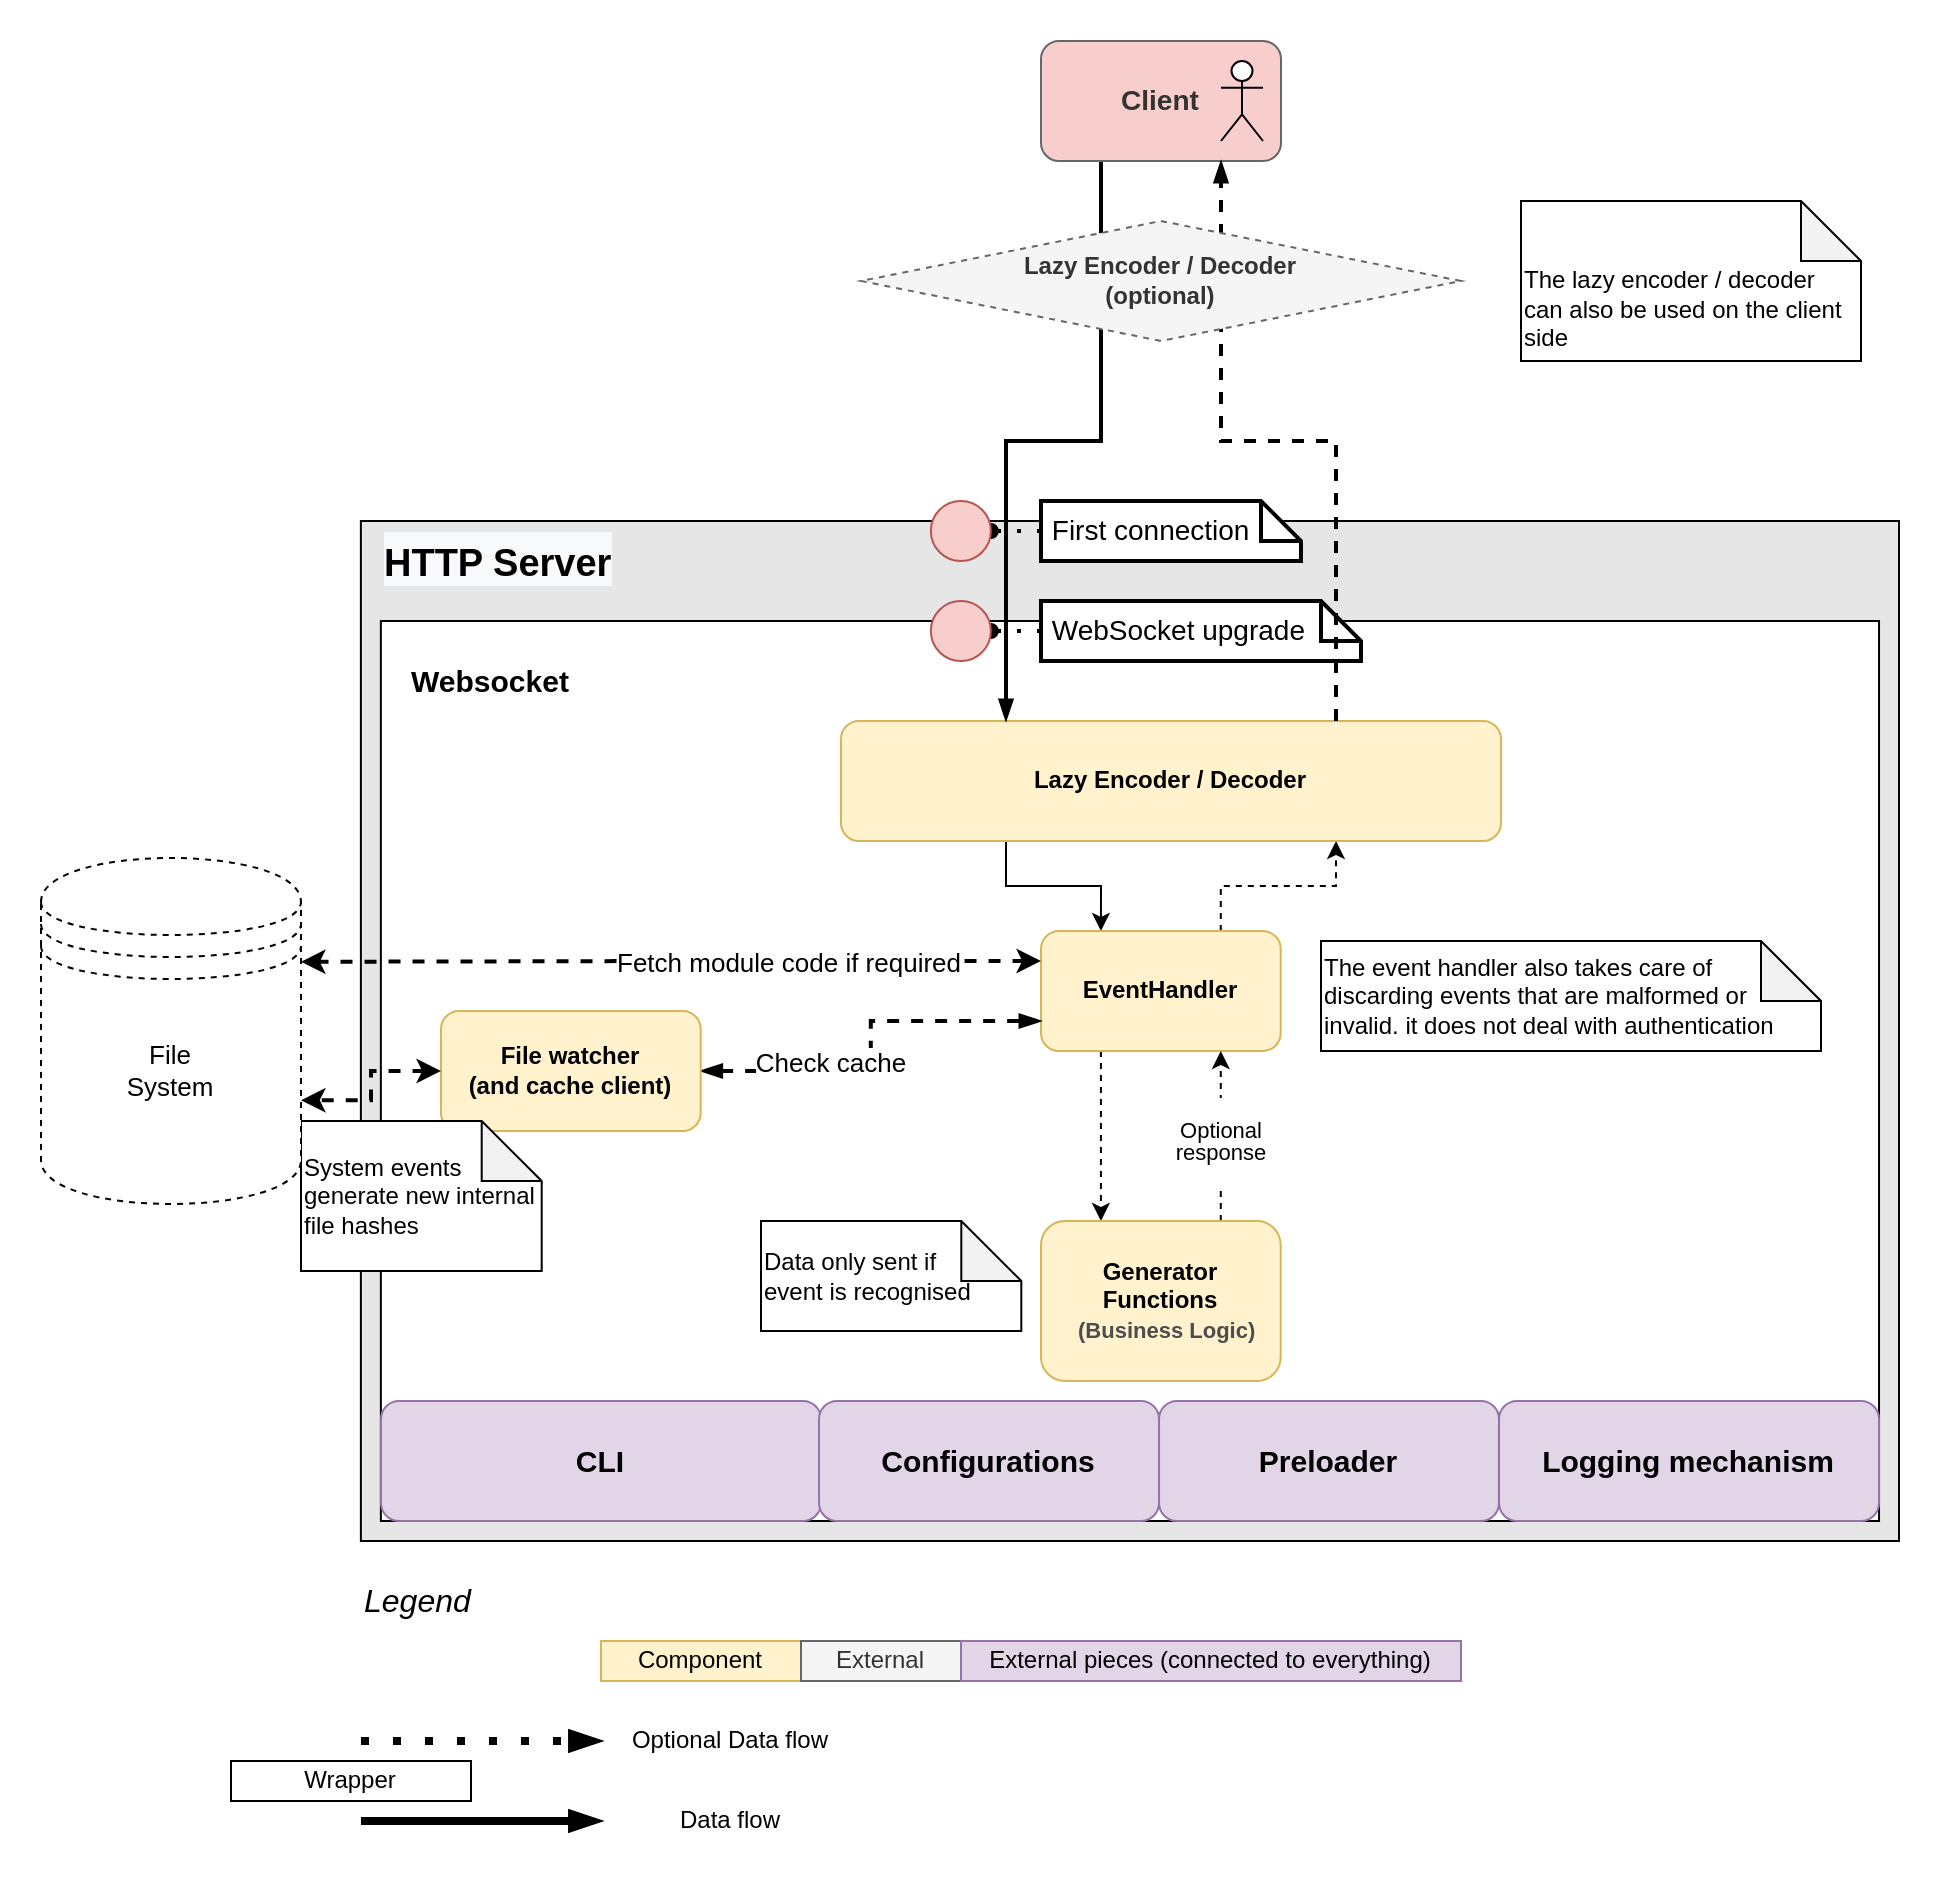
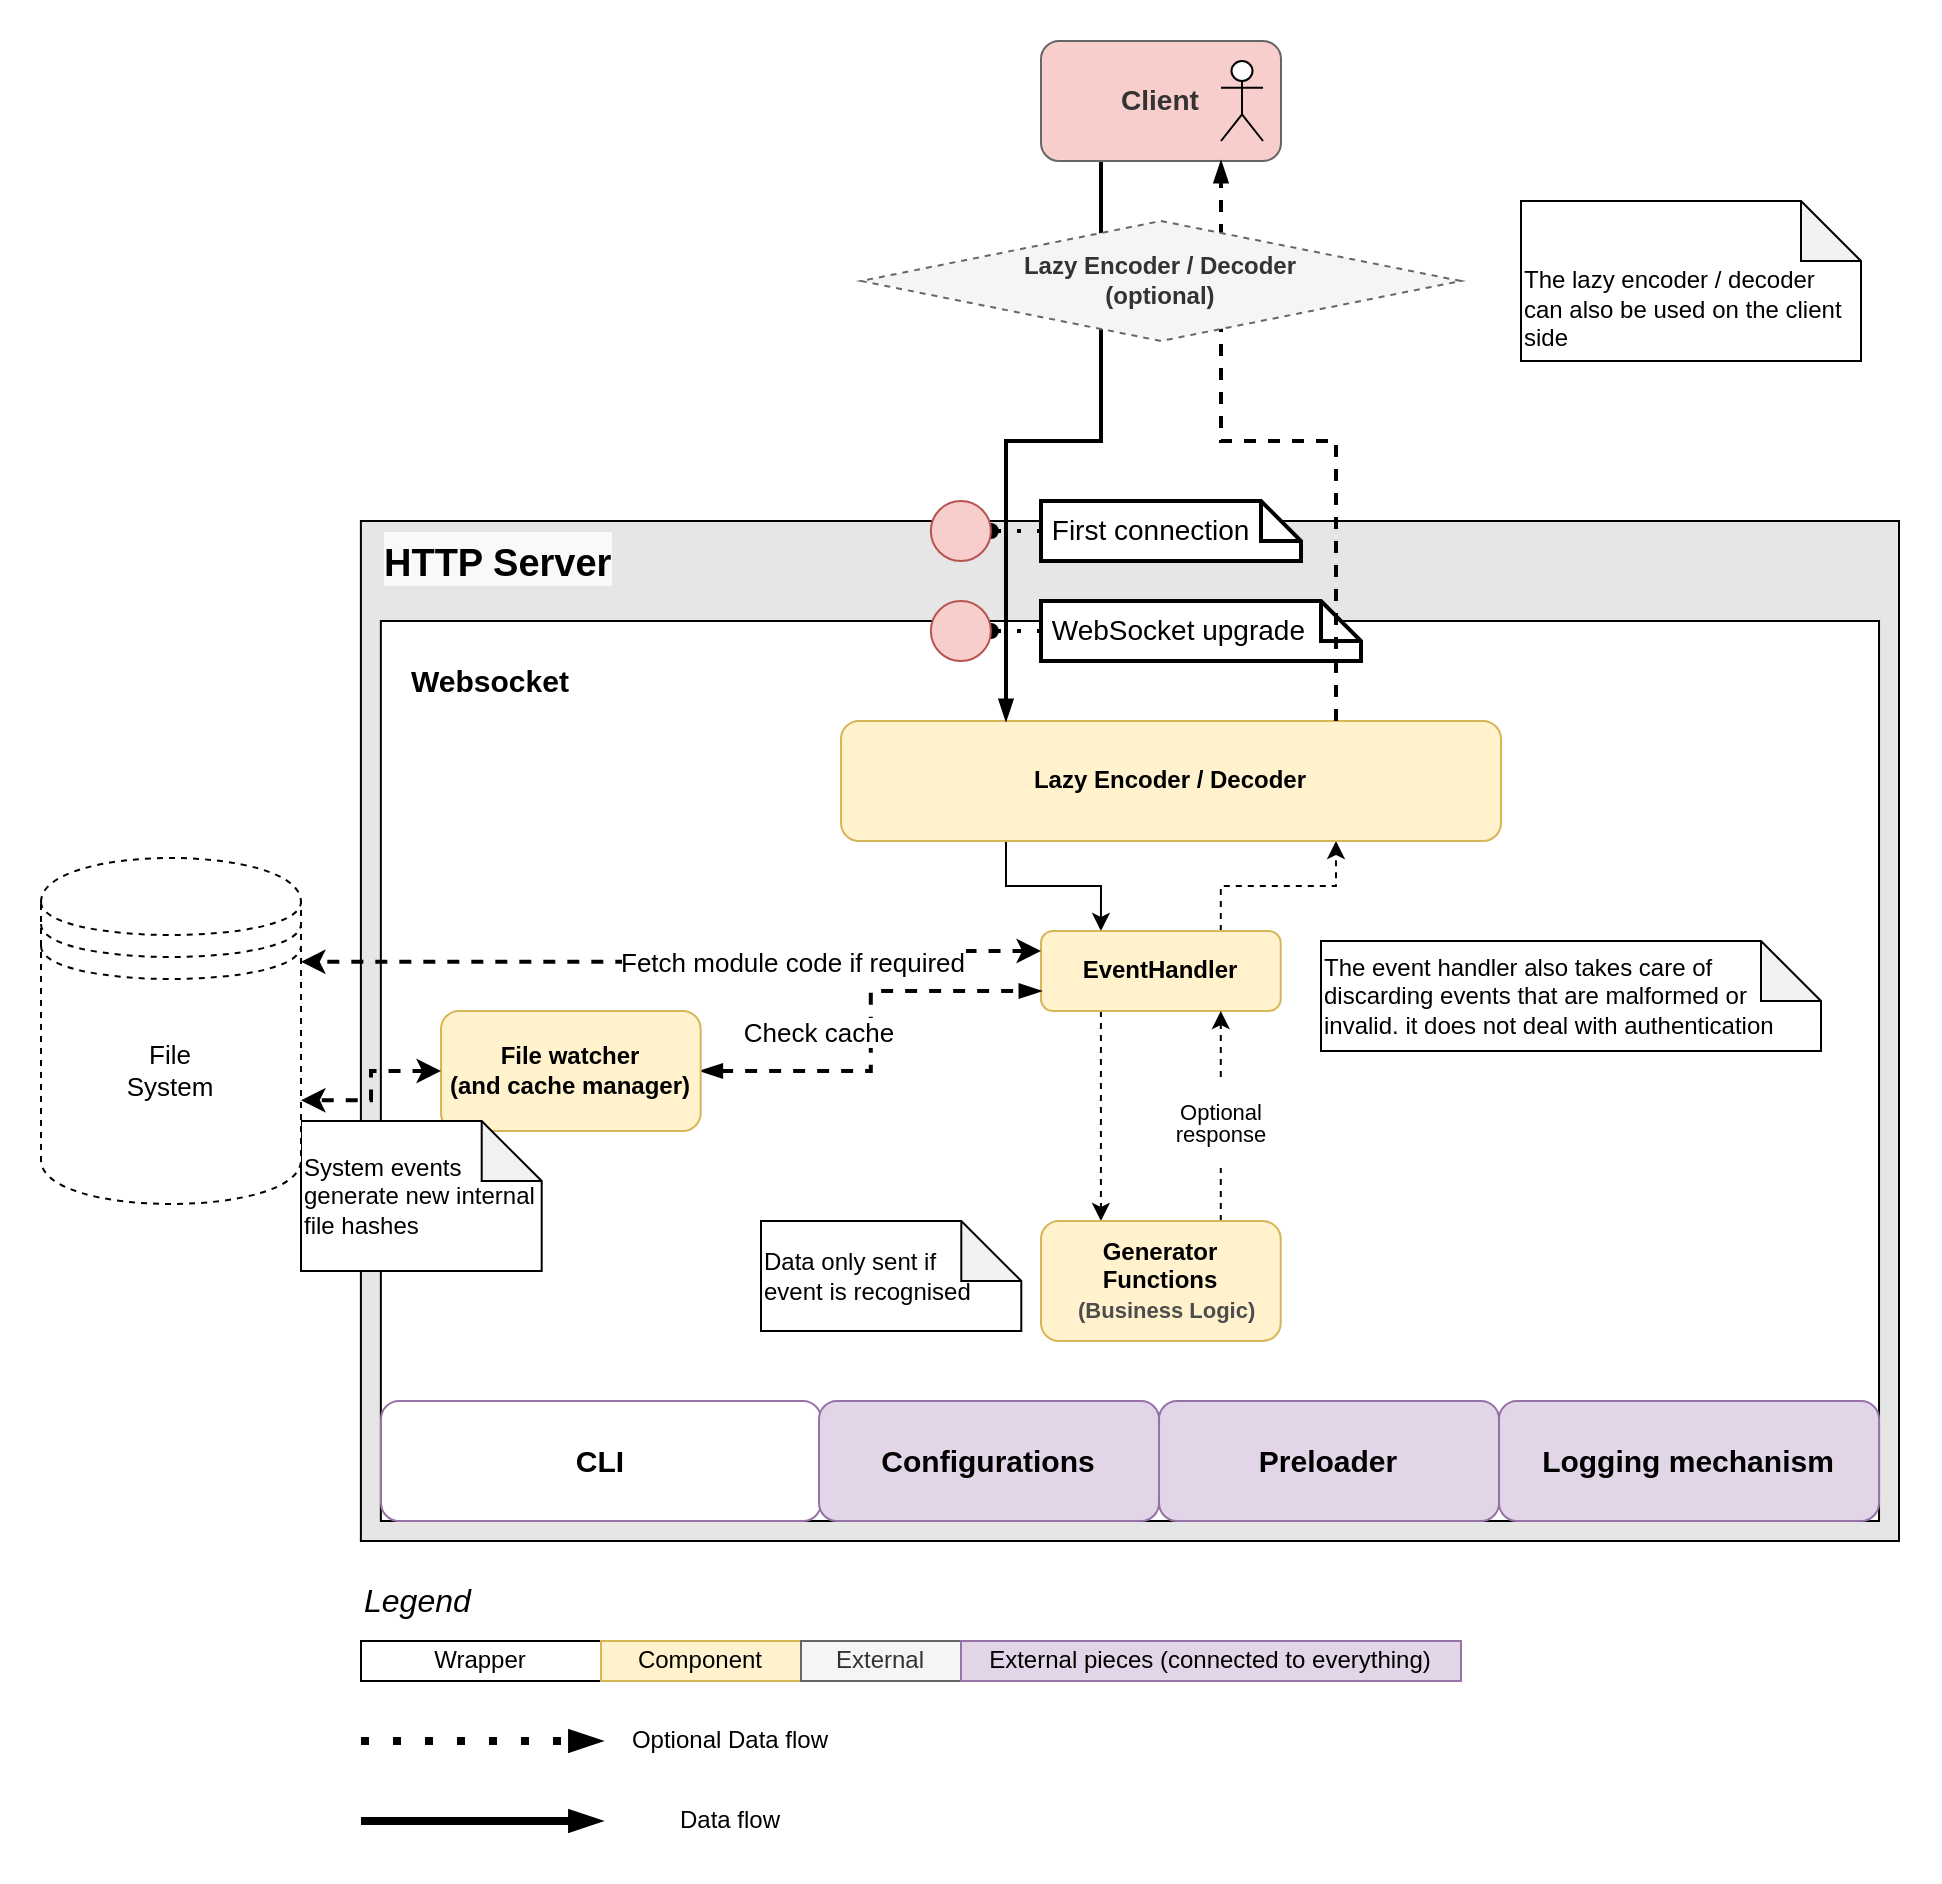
node "EventHandler": size 240x120 -> 240x80
node "File watcher (and cache client)": label "File watcher (and cache client)" -> "File watcher (and cache manager)"
node "Generator Functions (Business Logic)": size 240x160 -> 240x120
node "CLI": fillcolor #e1d5e7 -> #ffffff
node "Wrapper": moved (351, 1781) -> (481, 1661)
